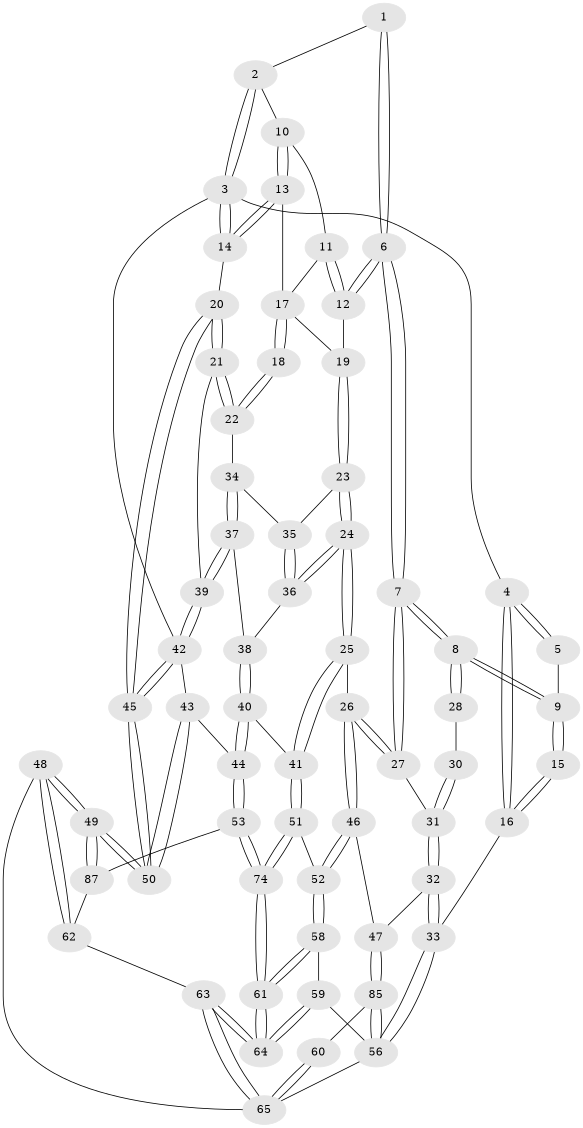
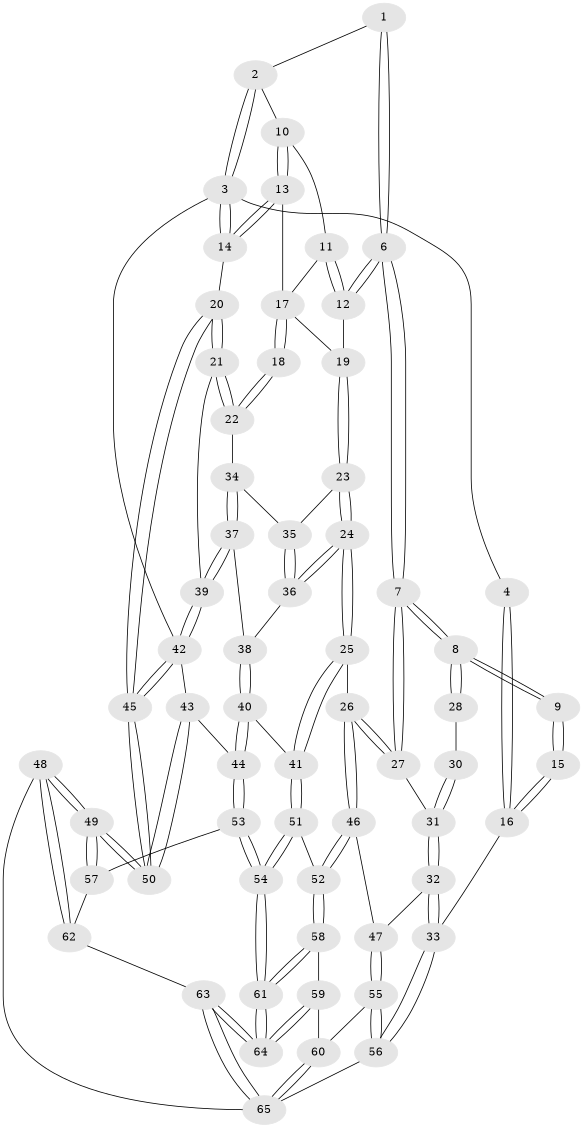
node "5": removed
node "87": label "87" -> "57"
node "74": label "74" -> "54"
node "85": label "85" -> "55"
edge "59" -- "56": now "59" -- "60"
